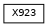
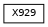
node "X923": label "X923" -> "X929"
